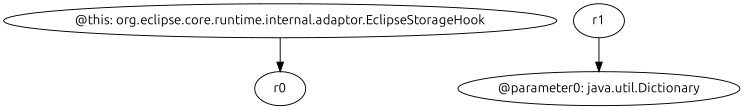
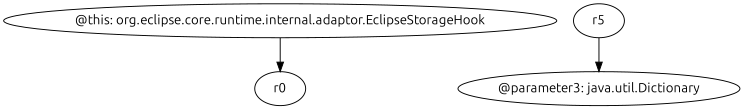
node "r1": label "r1" -> "r5"
node "@parameter0: java.util.Dictionary": label "@parameter0: java.util.Dictionary" -> "@parameter3: java.util.Dictionary"
